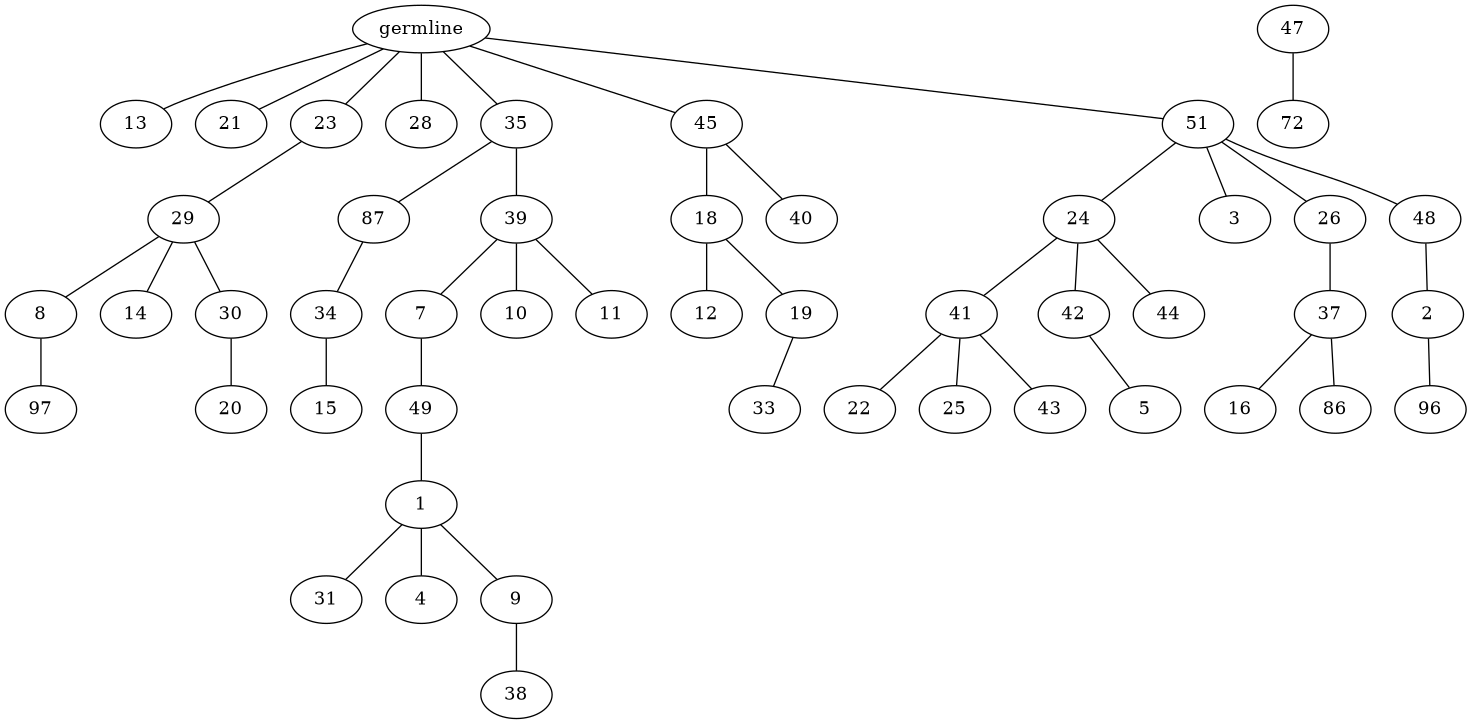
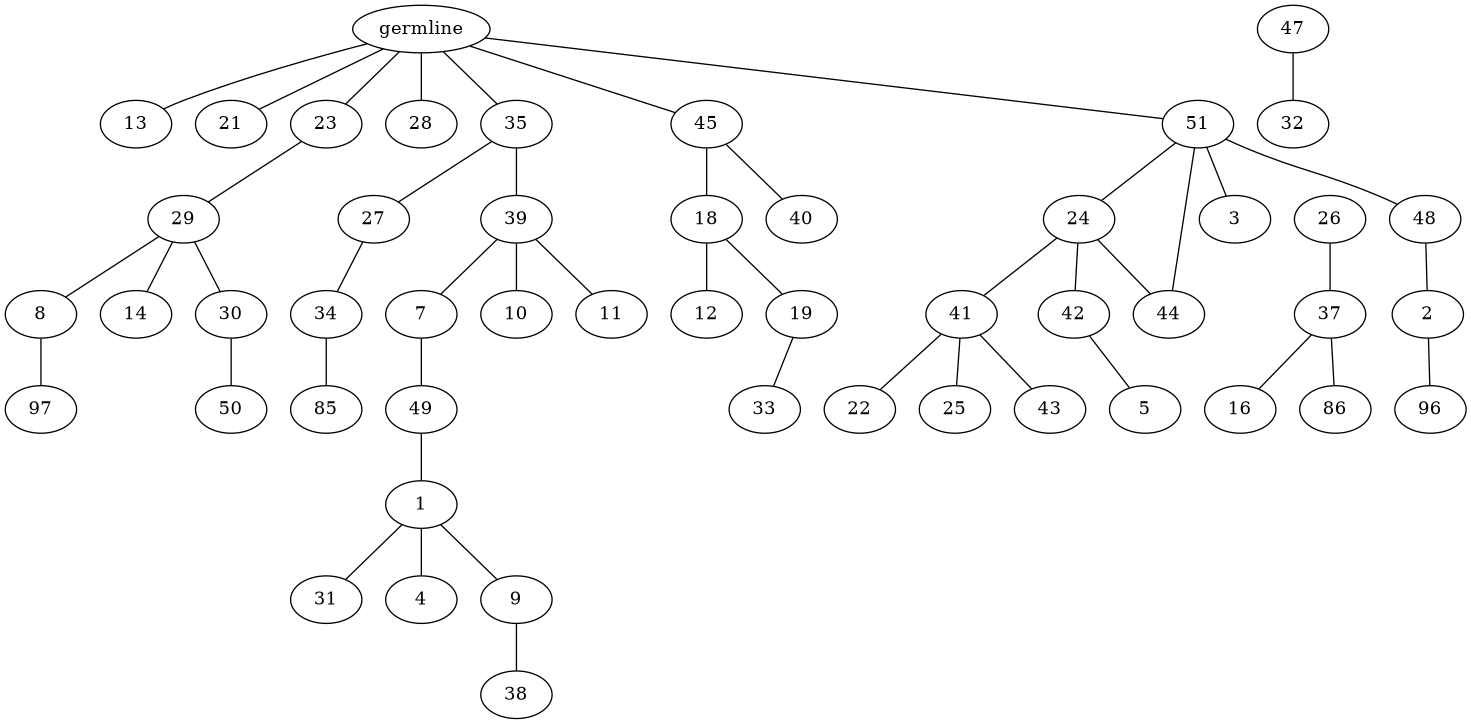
node "72": label "72" -> "32"
edge "51" -- "26": now "51" -- "44"
node "87": label "87" -> "27"
node "20": label "20" -> "50"
node "15": label "15" -> "85"
